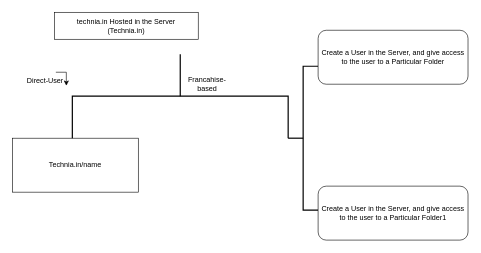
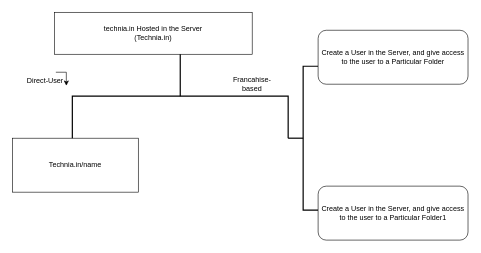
node "technia.in Hosted in the Server (Technia.in)": size 144x27 -> 198x42
node "Francahise-based": moved (207, 84) -> (252, 84)
